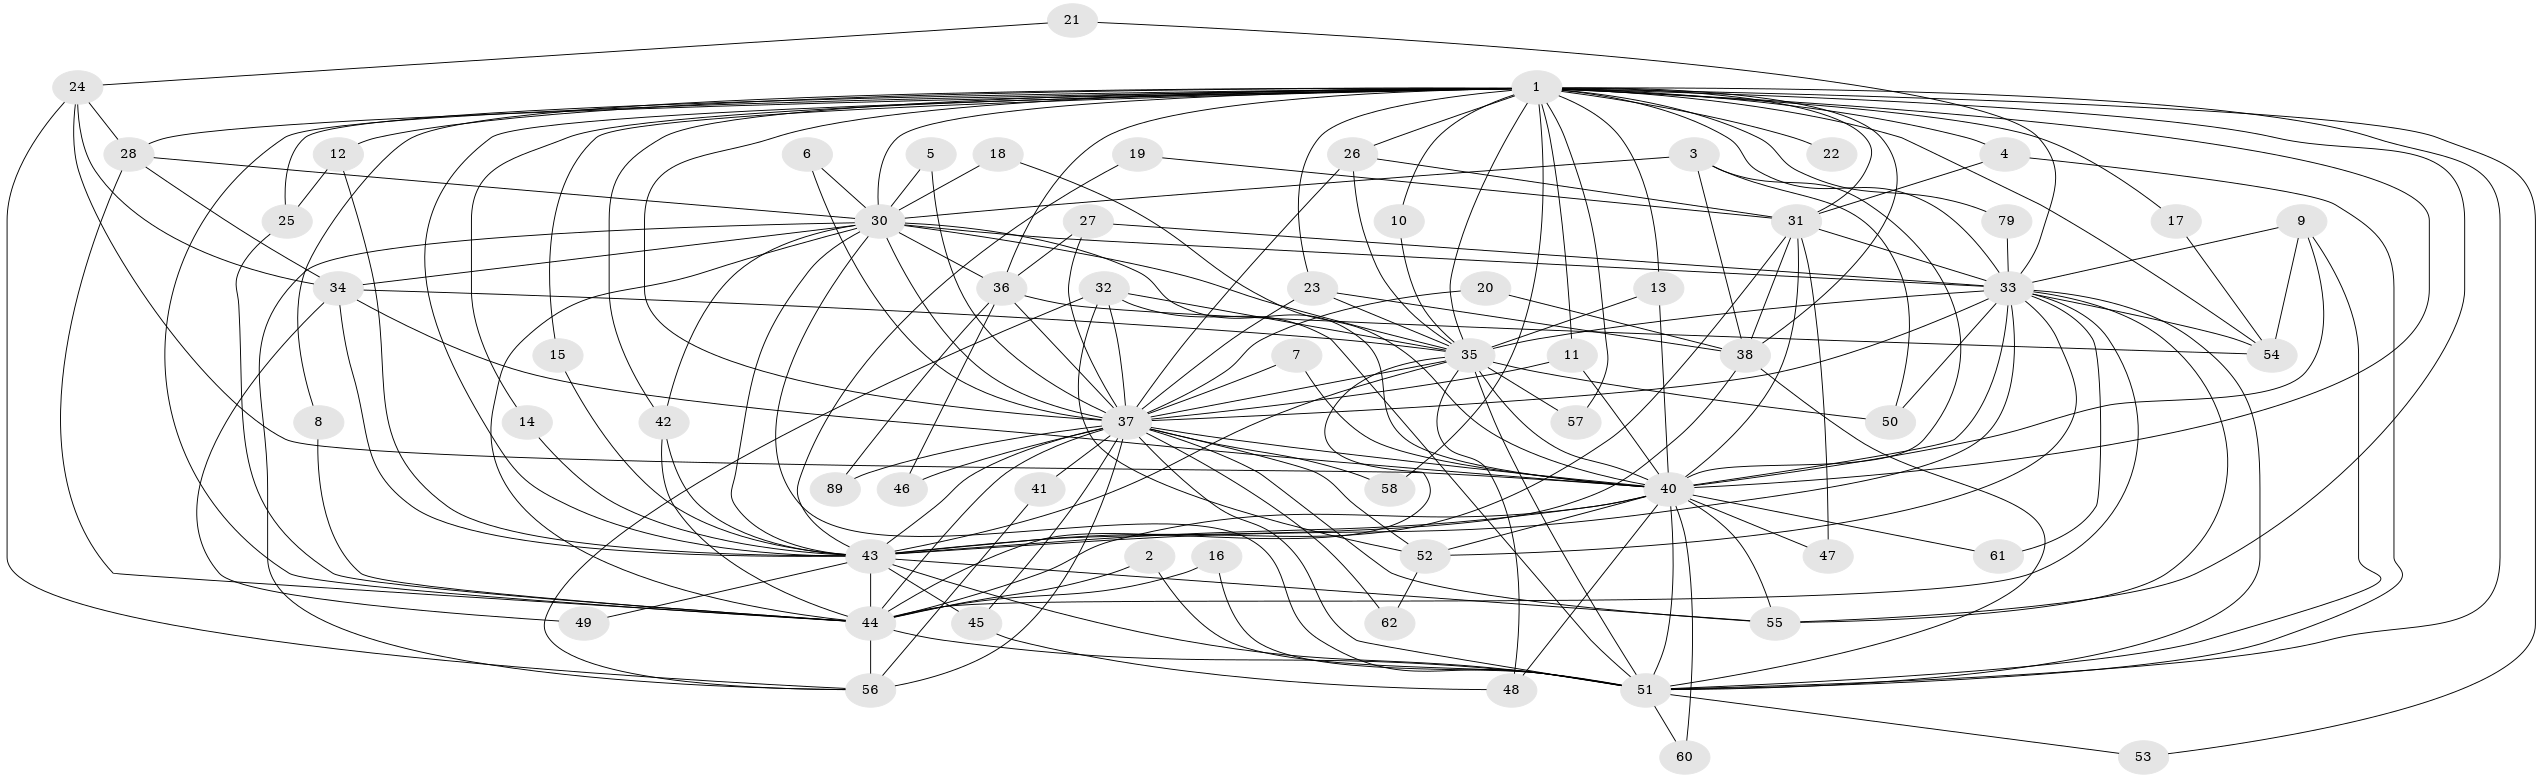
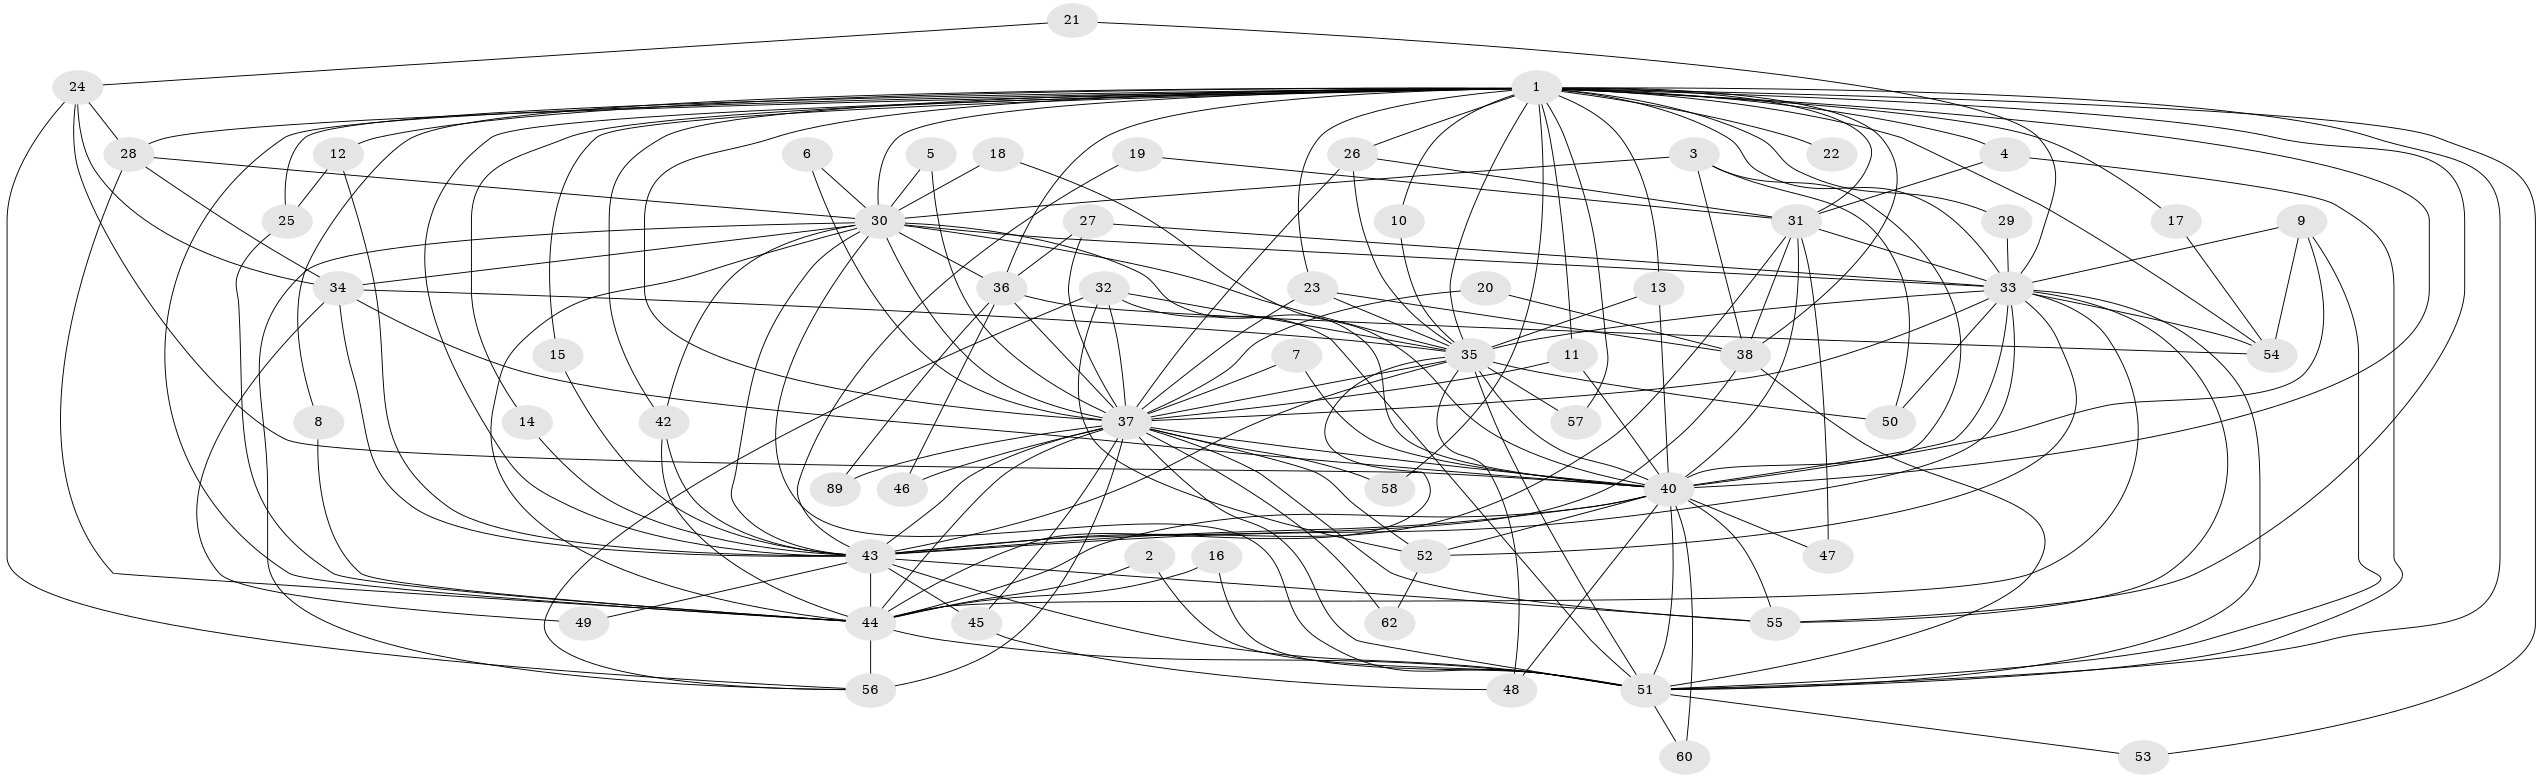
node "79": label "79" -> "29"
node "41": removed
node "61": removed
